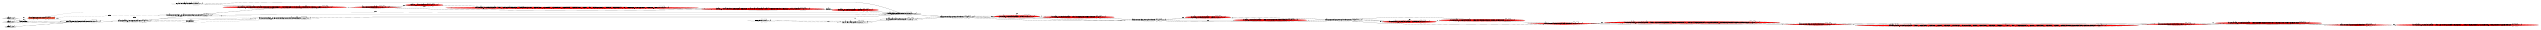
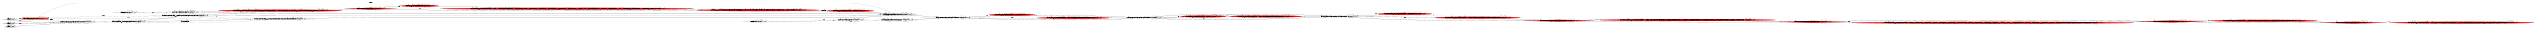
node "SQLException e@@@8@@@['1', '1', '1']": added
edge "initialize['1', '0', '0']" -> "@NotNull DBRProgressMonitor monitor@@@2@@@['1', '1', '1']": label "activeSchemaName" -> "true"
